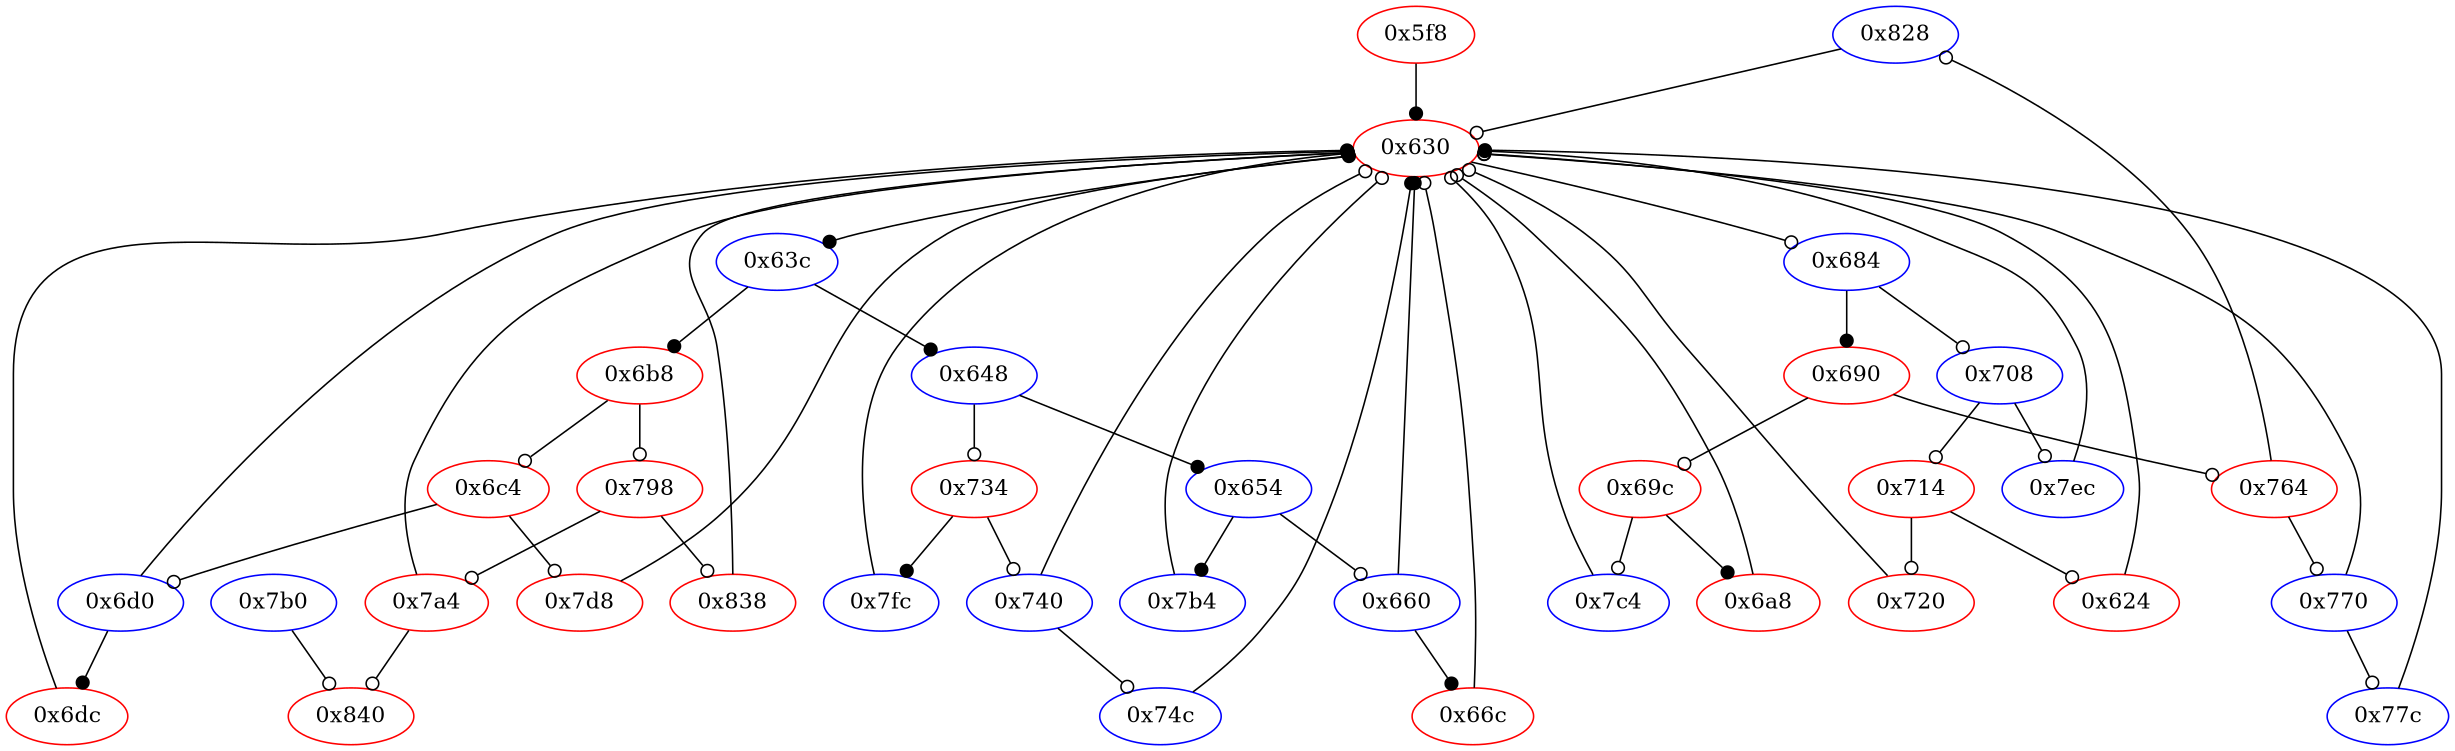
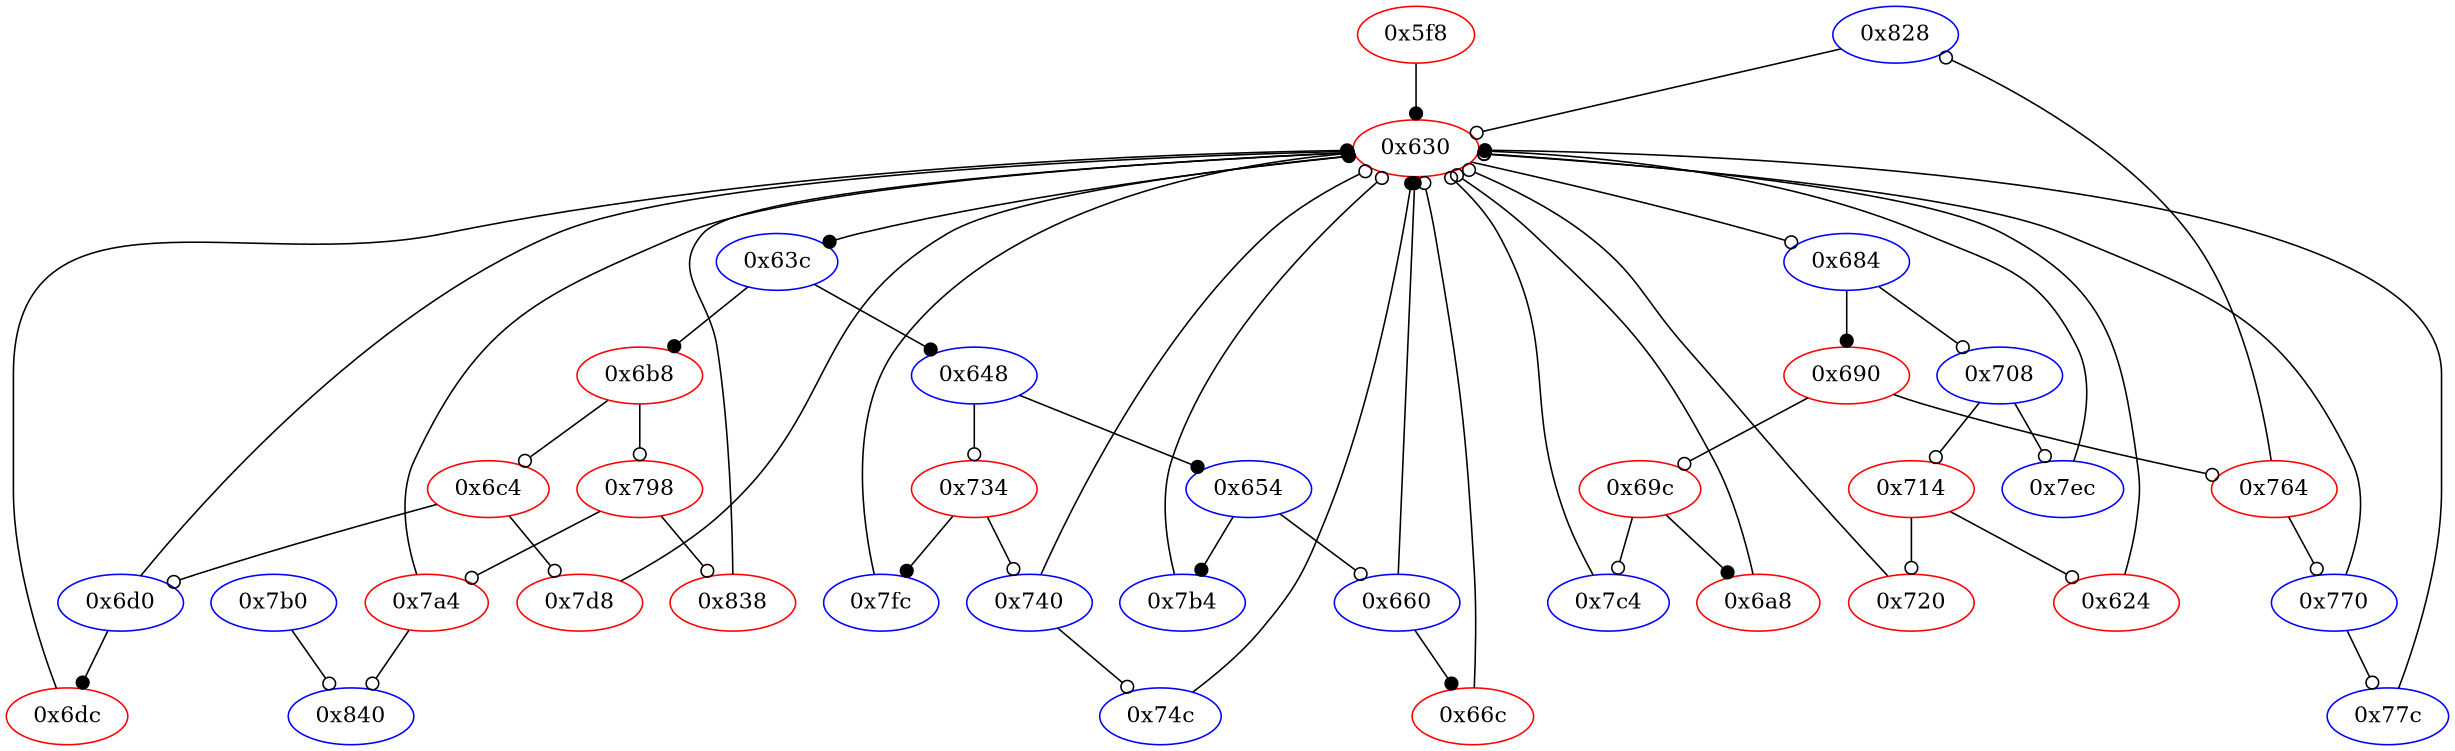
node "0x840": color red -> blue
